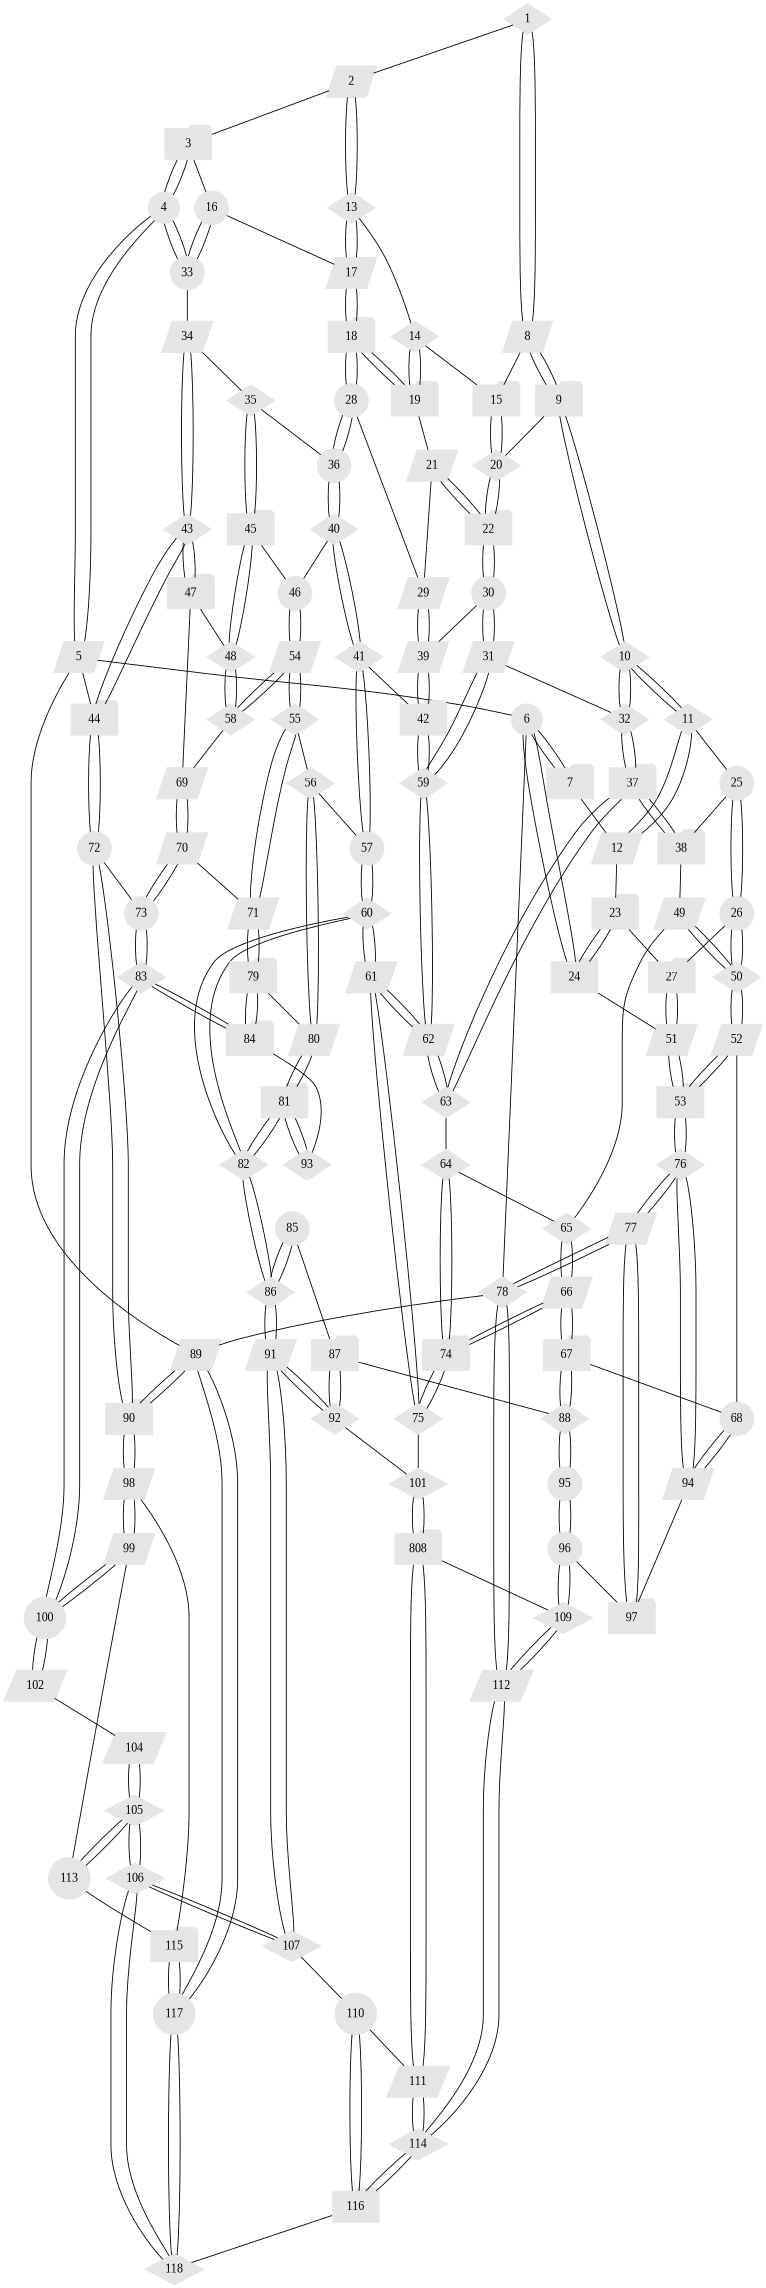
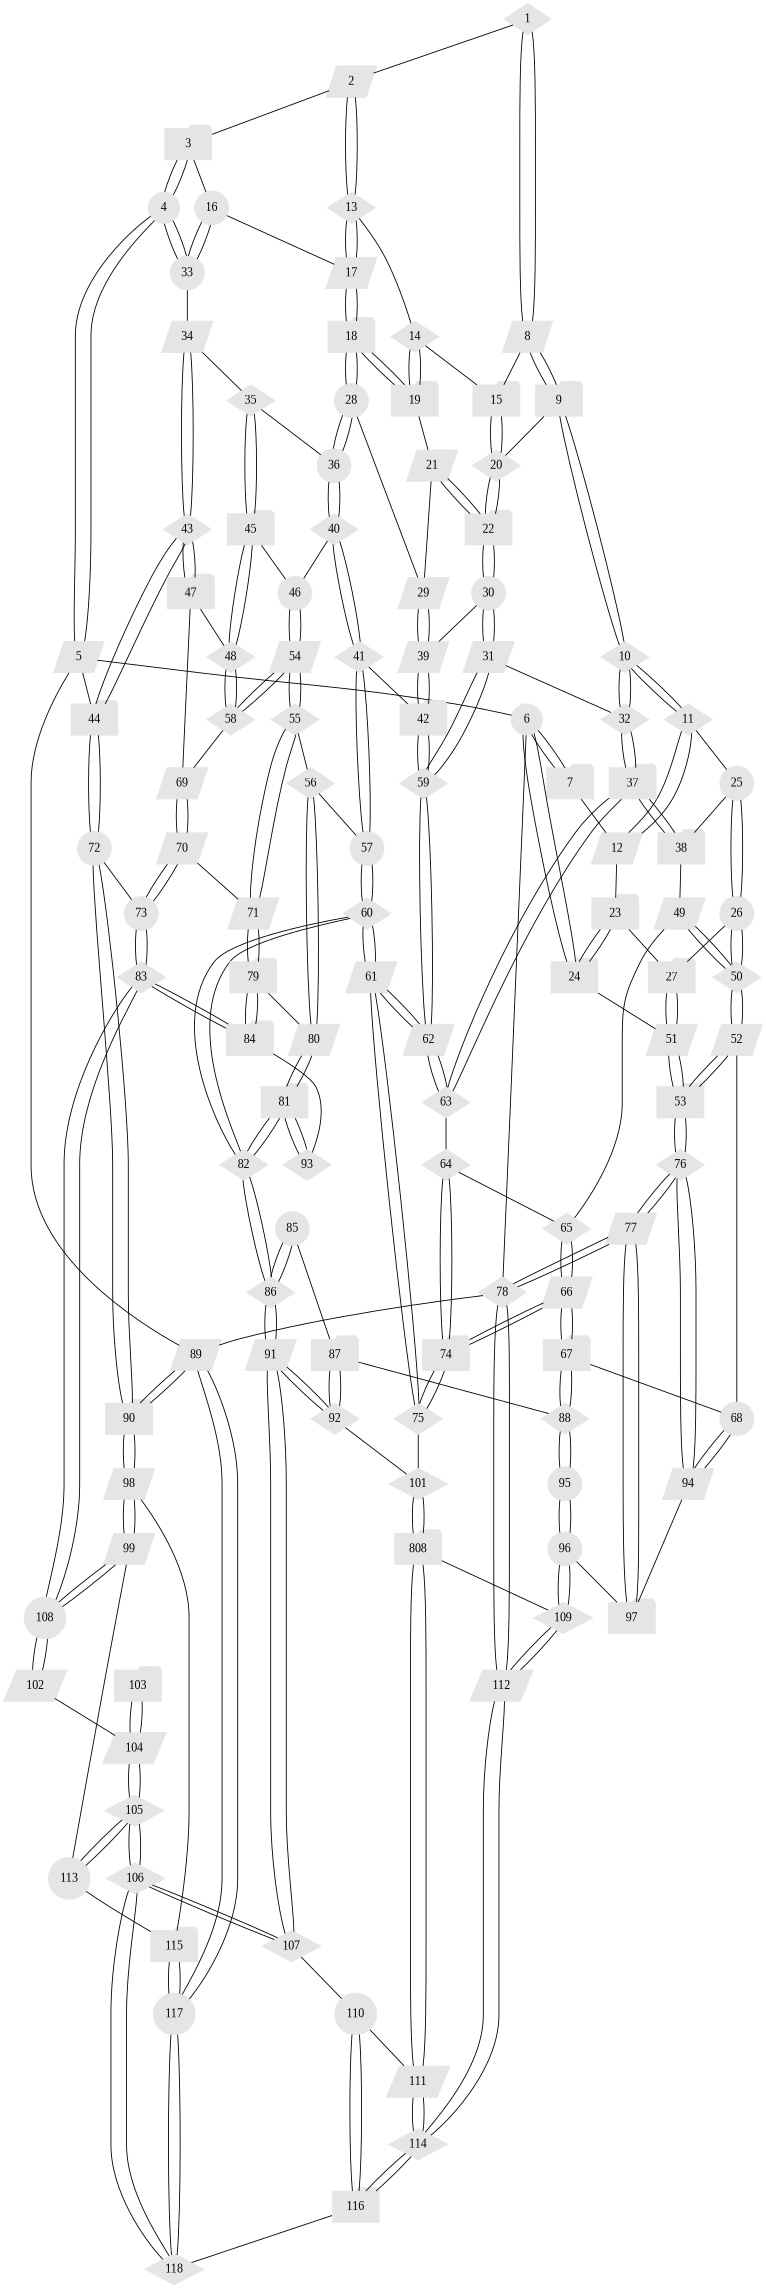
node "100": label "100" -> "108"
node "103": added
